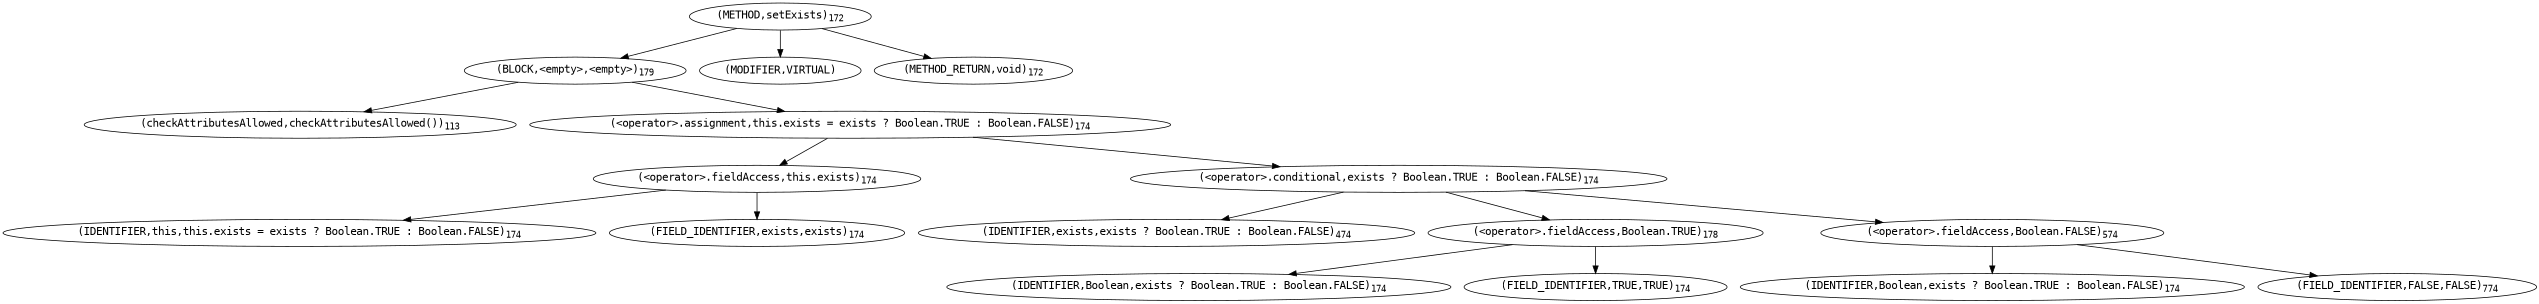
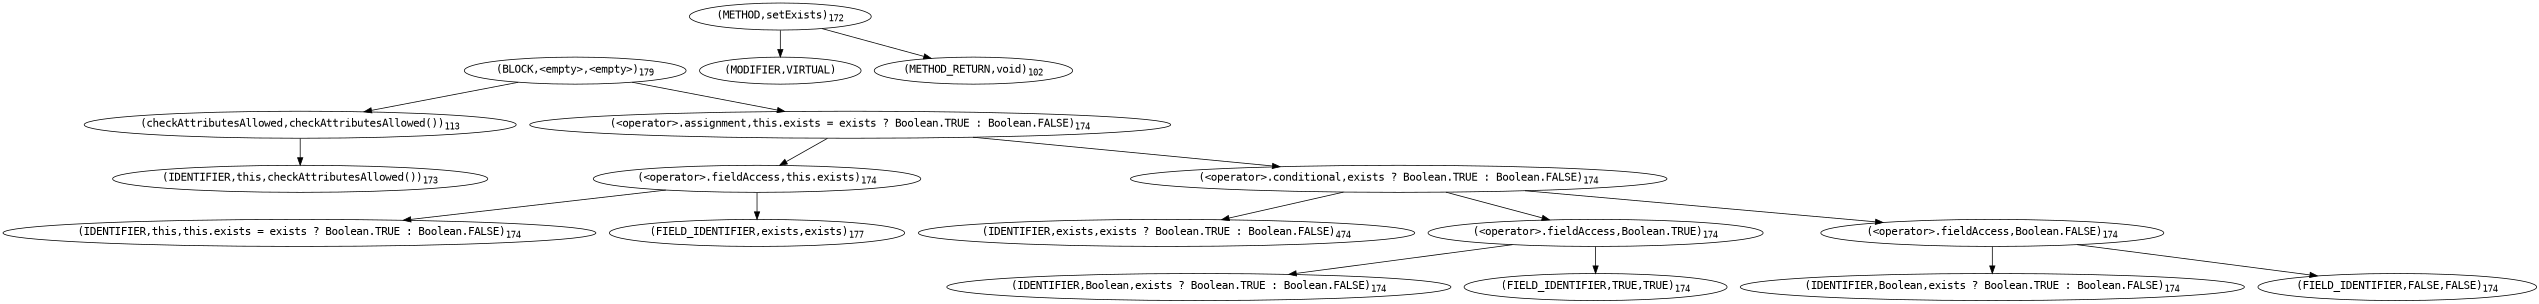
edge "(METHOD,setExists)" -> "(BLOCK,<empty>,<empty>)": removed
node "(METHOD_RETURN,void)": text "172" -> "102"
node "(IDENTIFIER,this,checkAttributesAllowed())": added
node "(FIELD_IDENTIFIER,exists,exists)": text "174" -> "177"
node "(<operator>.fieldAccess,Boolean.TRUE)": text "178" -> "174"
node "(<operator>.fieldAccess,Boolean.FALSE)": text "574" -> "174"
node "(FIELD_IDENTIFIER,FALSE,FALSE)": text "774" -> "174"
